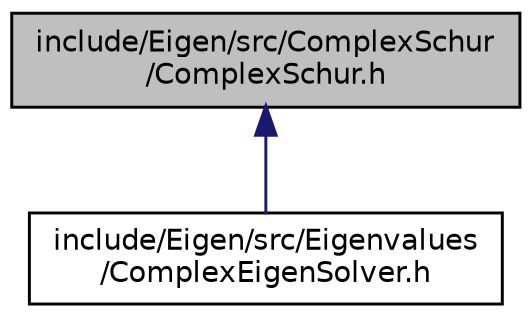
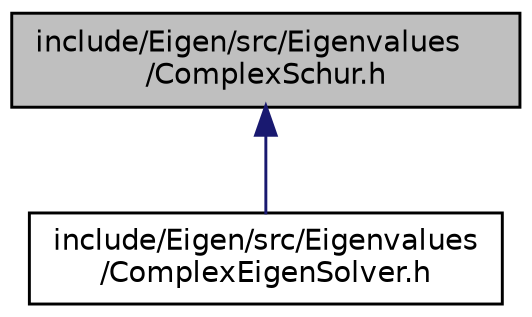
node "include/Eigen/src/ComplexSchur /ComplexSchur.h": label "include/Eigen/src/ComplexSchur /ComplexSchur.h" -> "include/Eigen/src/Eigenvalues /ComplexSchur.h"
